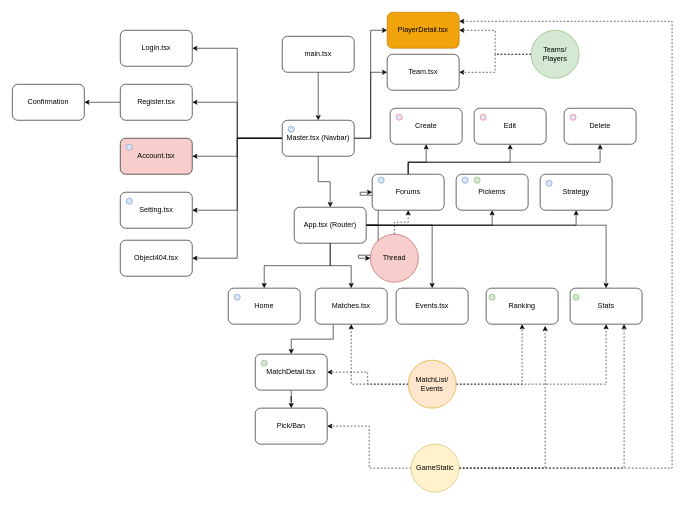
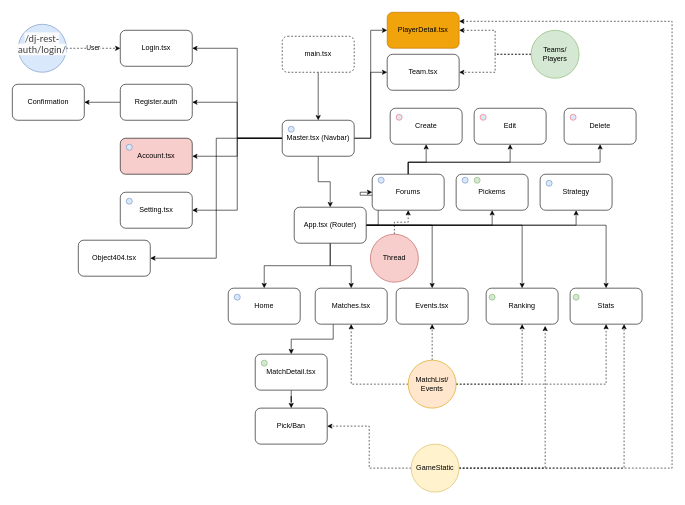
node "/dj-rest-auth/login/": added
edge "/dj-rest-auth/login/" -> "Login.tsx": added, label "User"
node "main.tsx": style solid -> dashed
node "Register.tsx": label "Register.tsx" -> "Register.auth"
edge "App.tsx (Router)" -> "Thread": now "App.tsx (Router)" -> "Ranking"
node "Object404.tsx": moved (156, 258) -> (114, 258)
edge "MatchList/ Events" -> "MatchDetail.tsx": now "MatchList/ Events" -> "Events.tsx"
